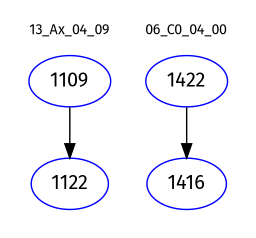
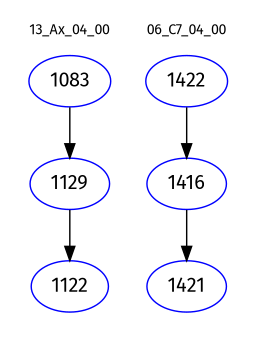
cluster "13_Ax_04_09": label "13_Ax_04_09" -> "13_Ax_04_00"
cluster "06_C0_04_00": label "06_C0_04_00" -> "06_C7_04_00"
node "1109": label "1109" -> "1129"
node "1083": added
node "1421": added
